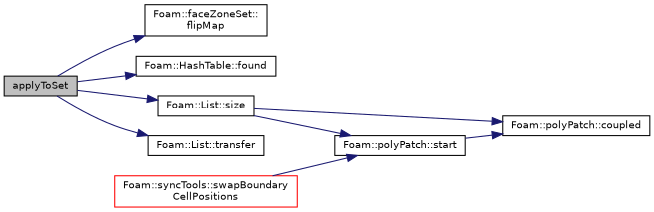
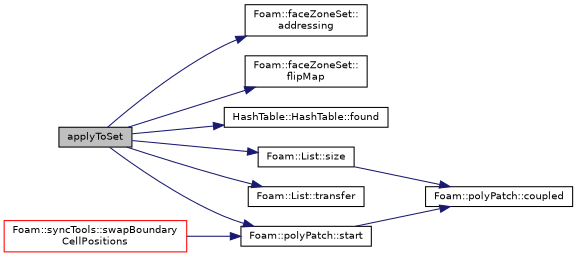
node "Foam::faceZoneSet:: addressing": added
node "Foam::HashTable::found": label "Foam::HashTable::found" -> "HashTable::HashTable::found"
edge "Foam::List::size" -> "Foam::polyPatch::start": now "applyToSet" -> "Foam::polyPatch::start"
